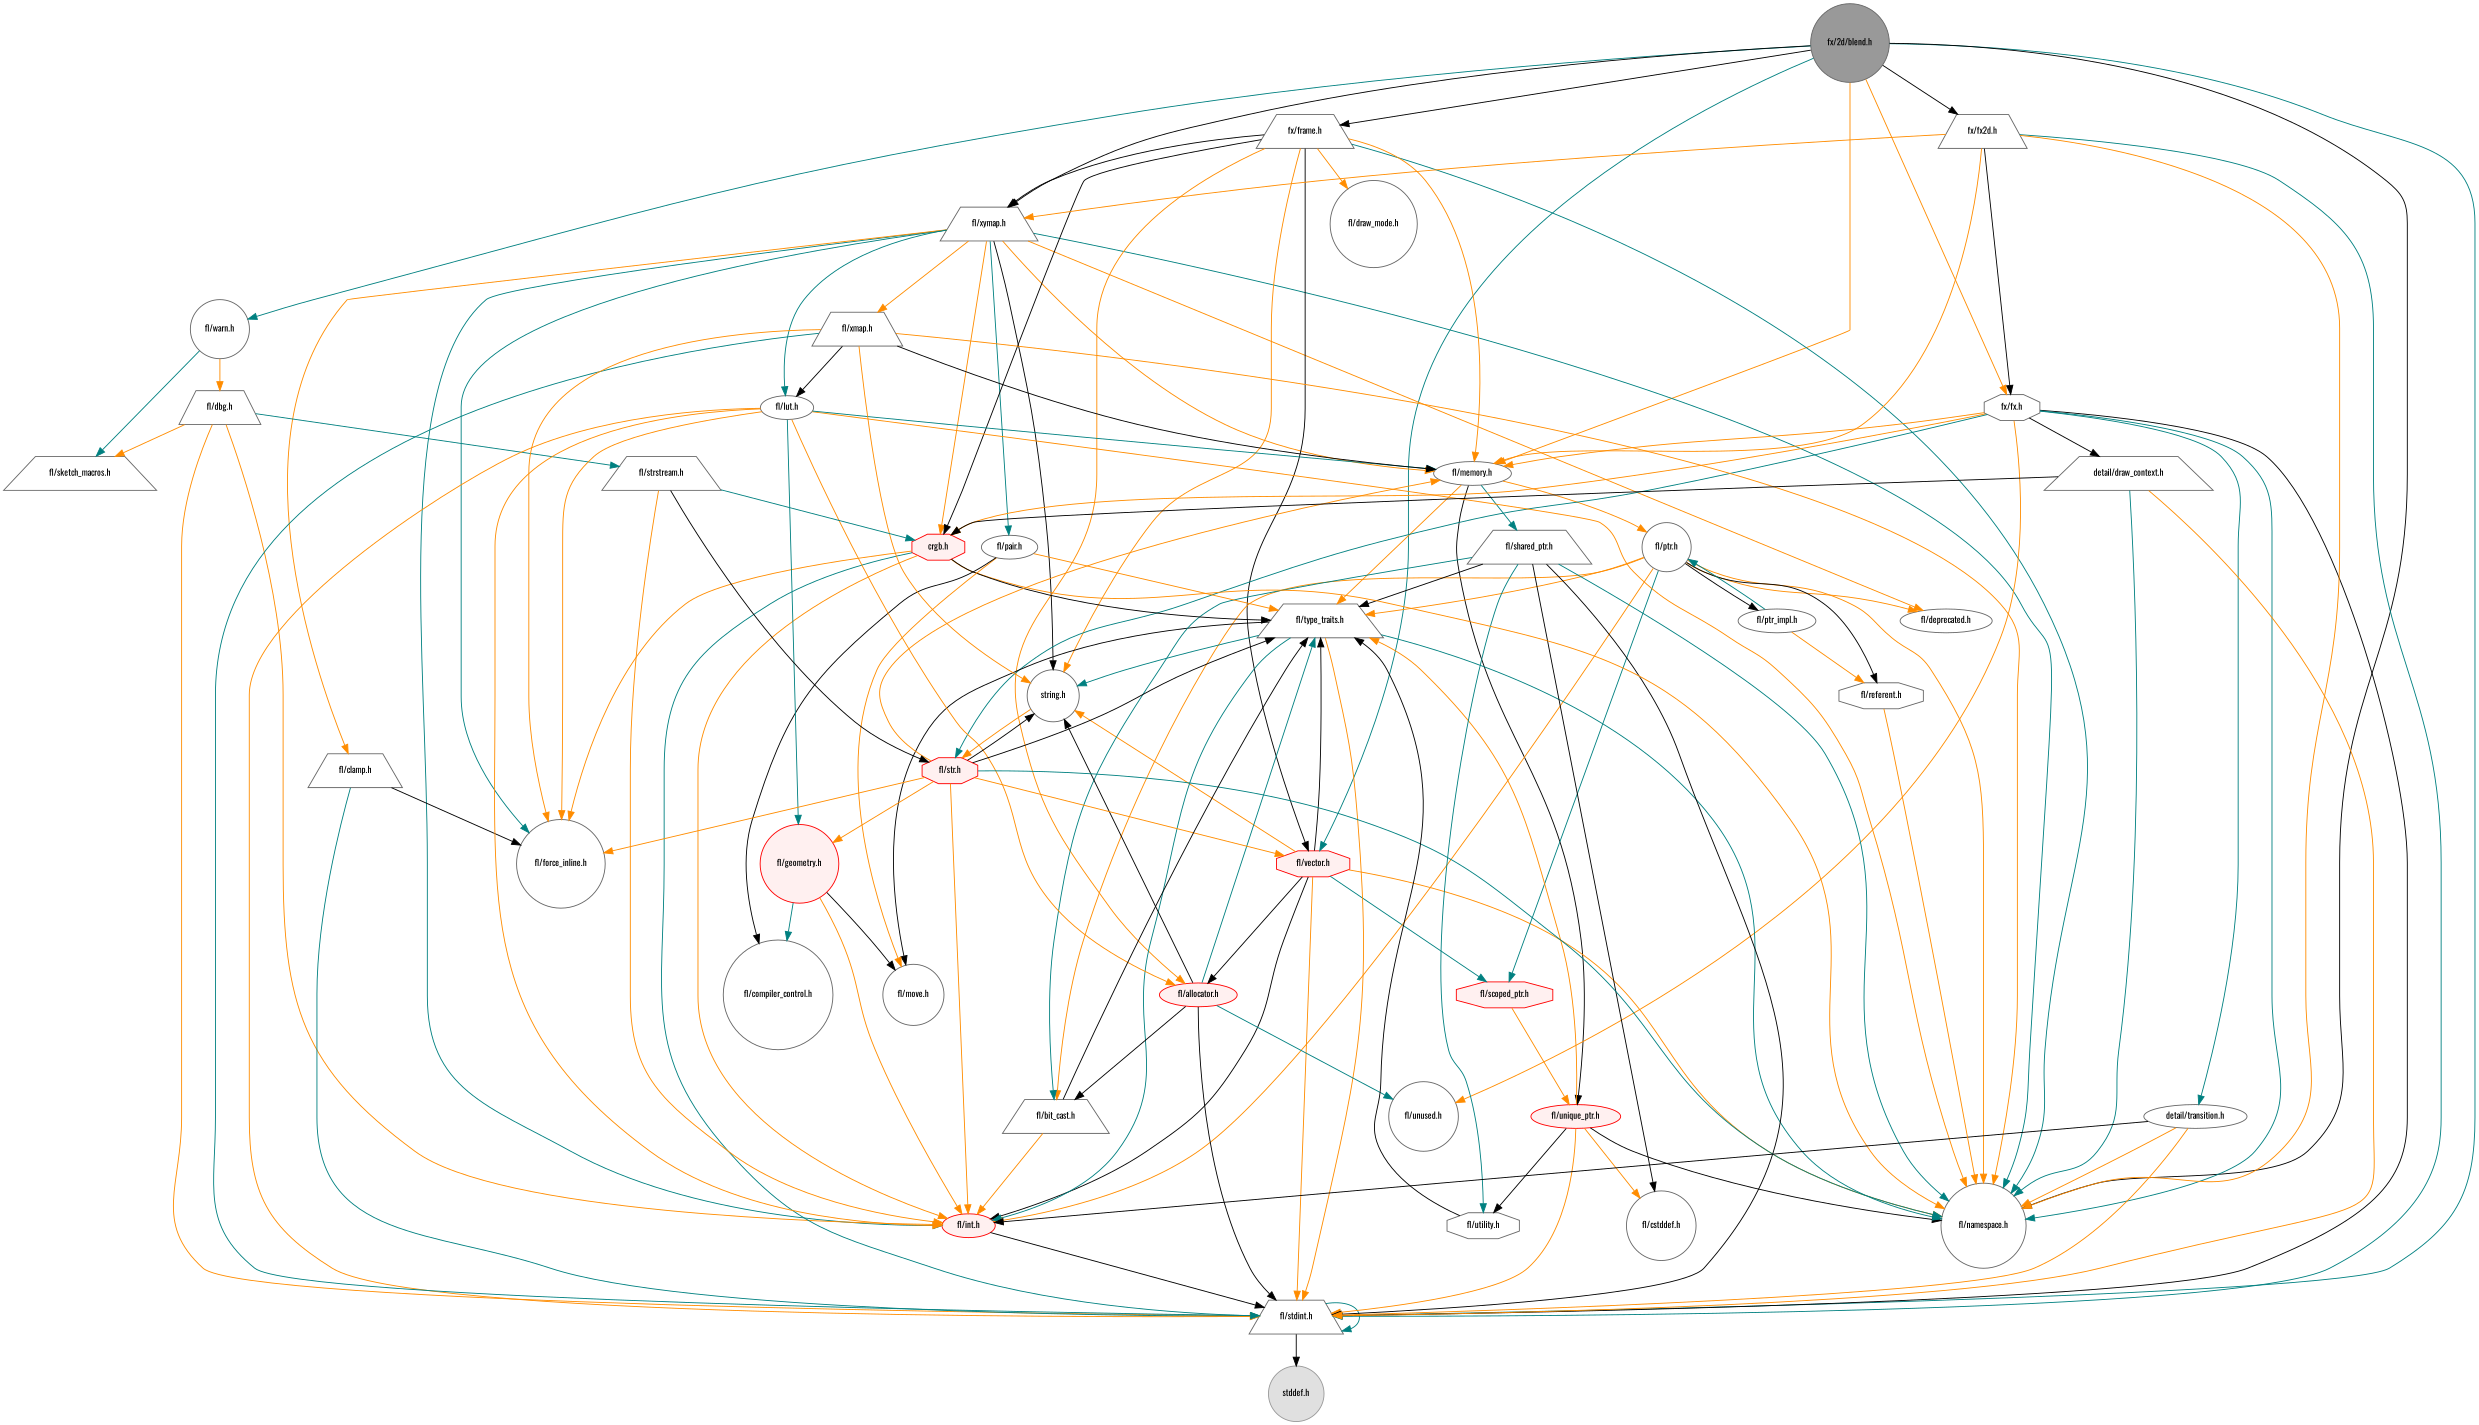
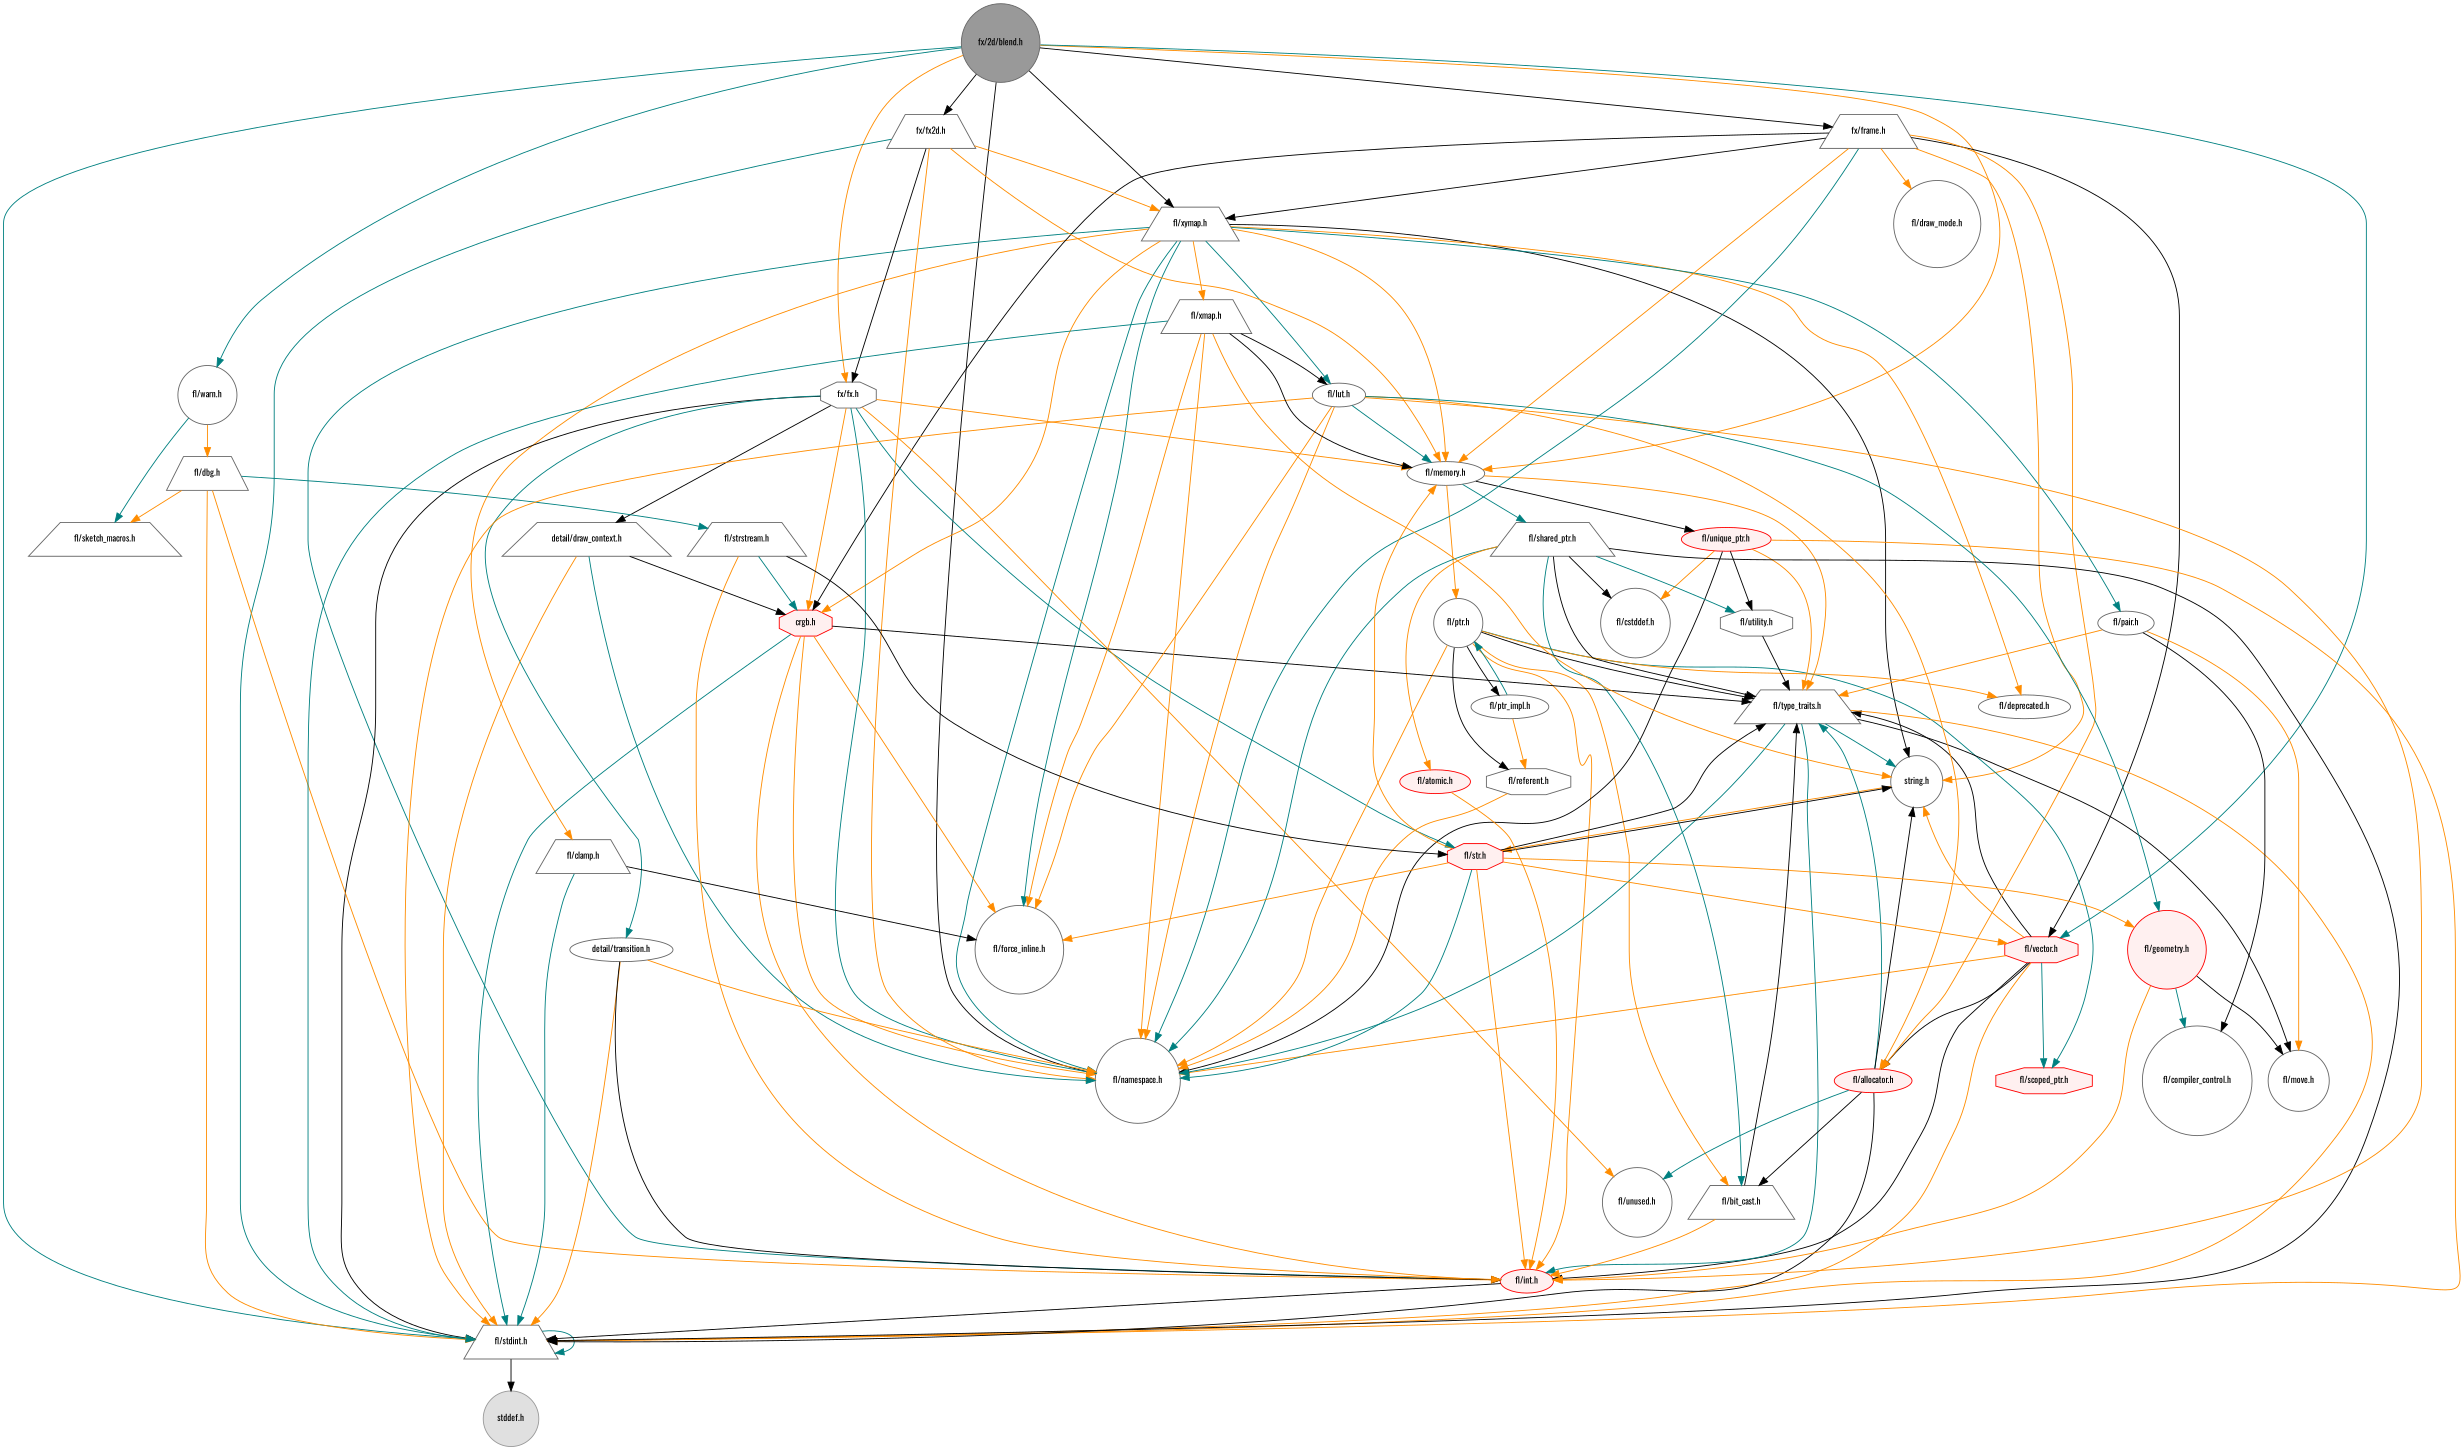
edge "fl/ptr.h" -> "fl/type_traits.h": color darkorange -> black
node "fl/atomic.h": added
edge "fl/scoped_ptr.h" -> "fl/unique_ptr.h": removed
